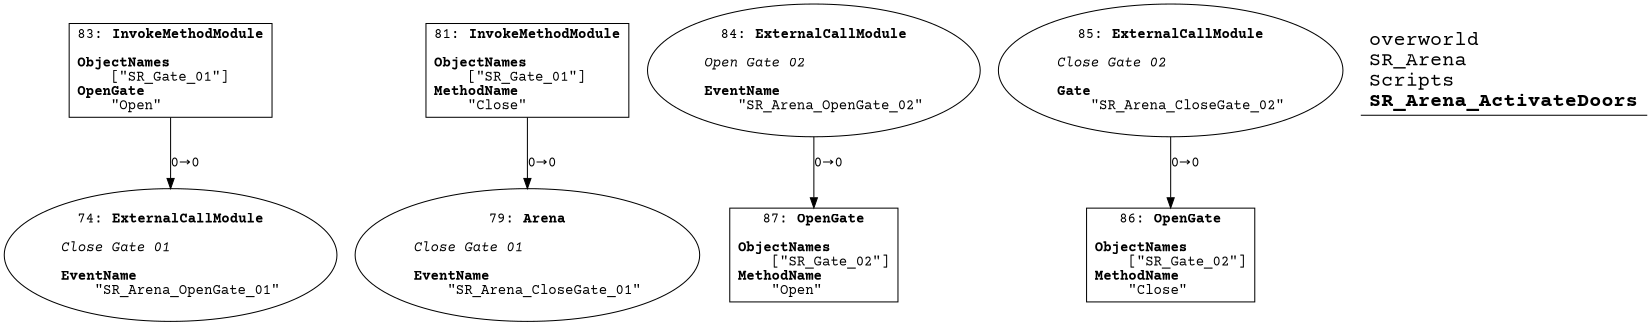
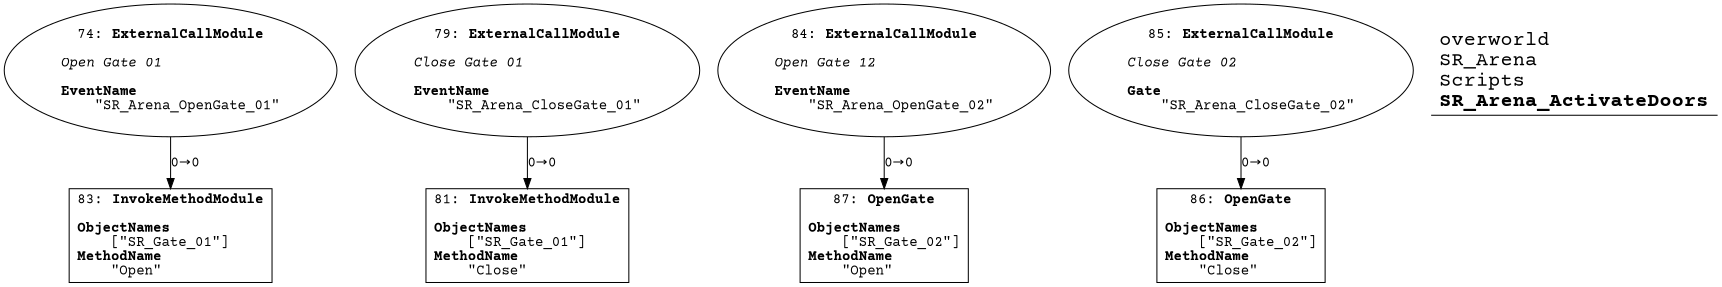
node "84:": text "Open Gate 02" -> "Open Gate 12"
node "83:": text "OpenGate" -> "MethodName"
edge "83:" -> "74:": reversed
edge "81:" -> "79:": reversed
node "79:": text "Arena" -> "ExternalCallModule"
node "74:": text "Close Gate 01" -> "Open Gate 01"
